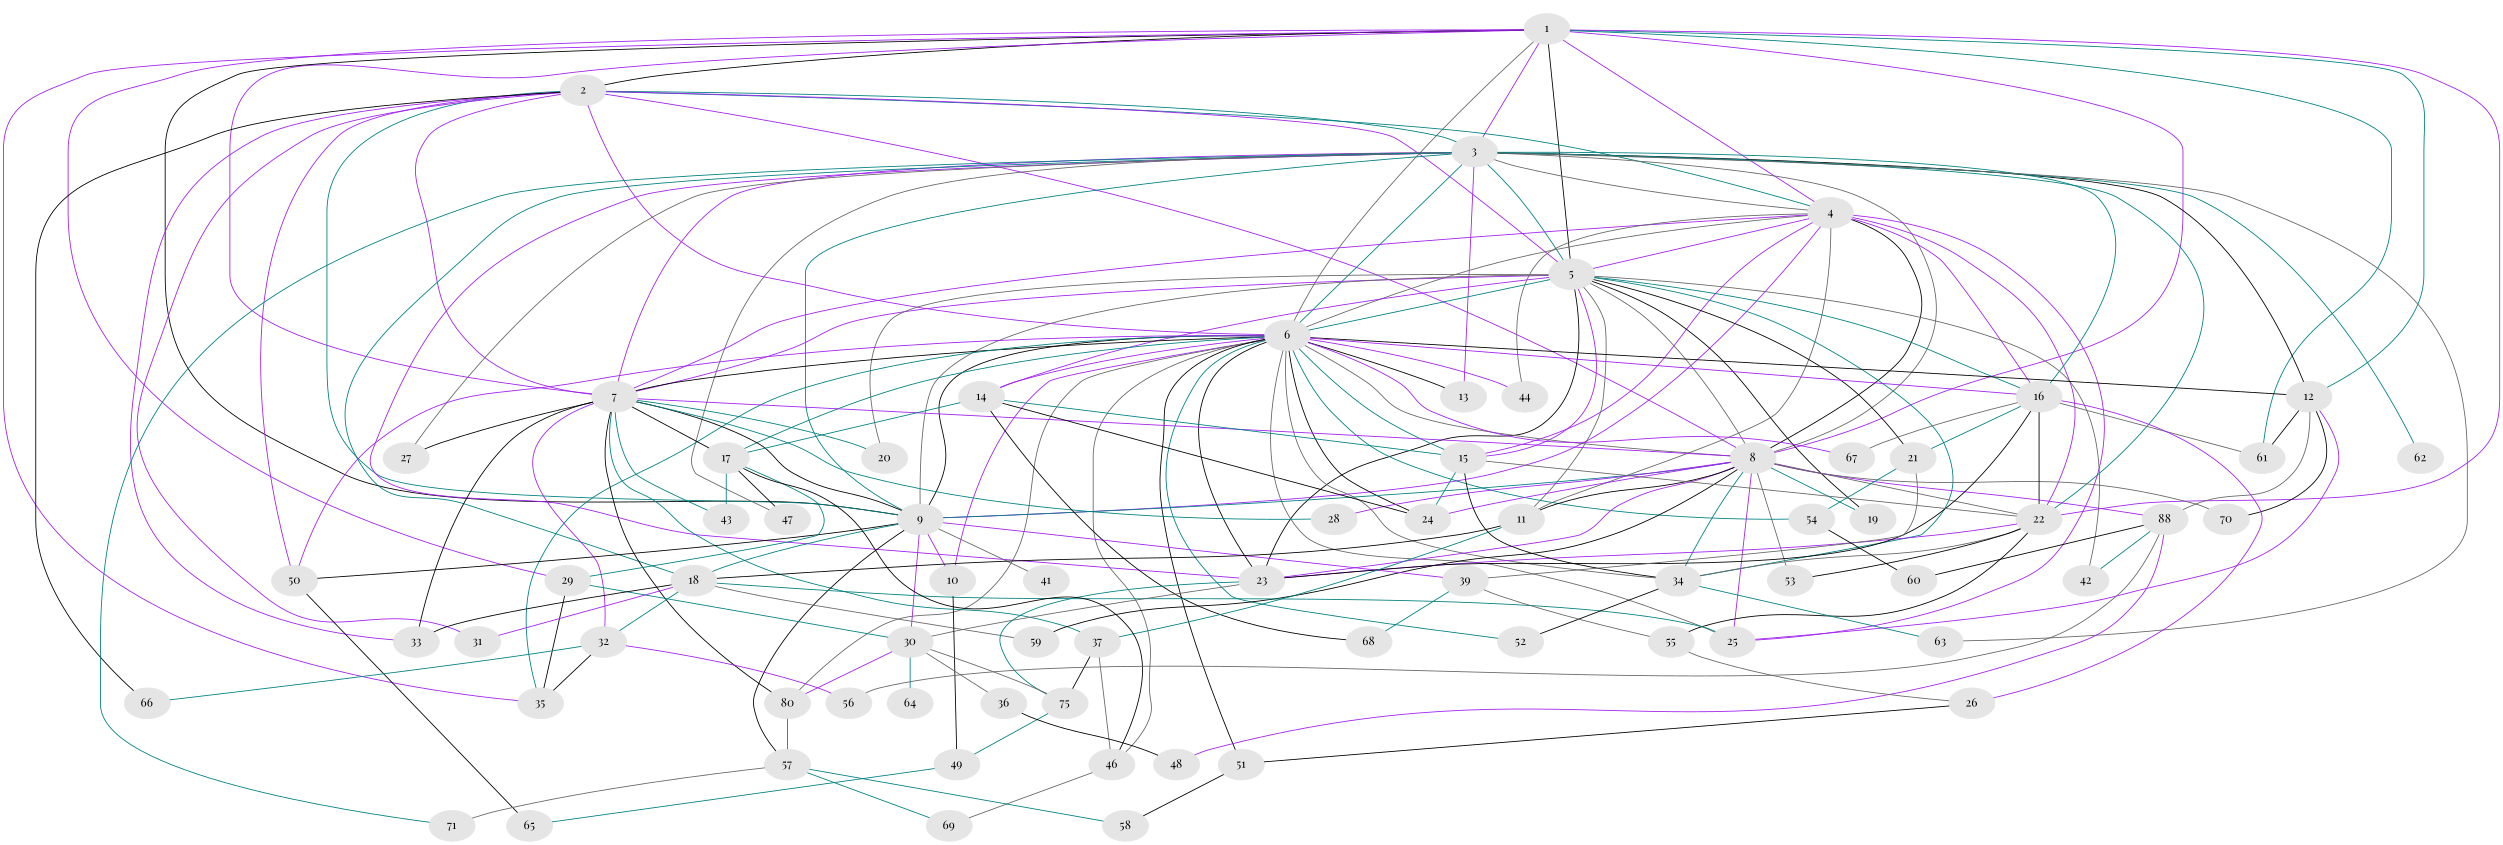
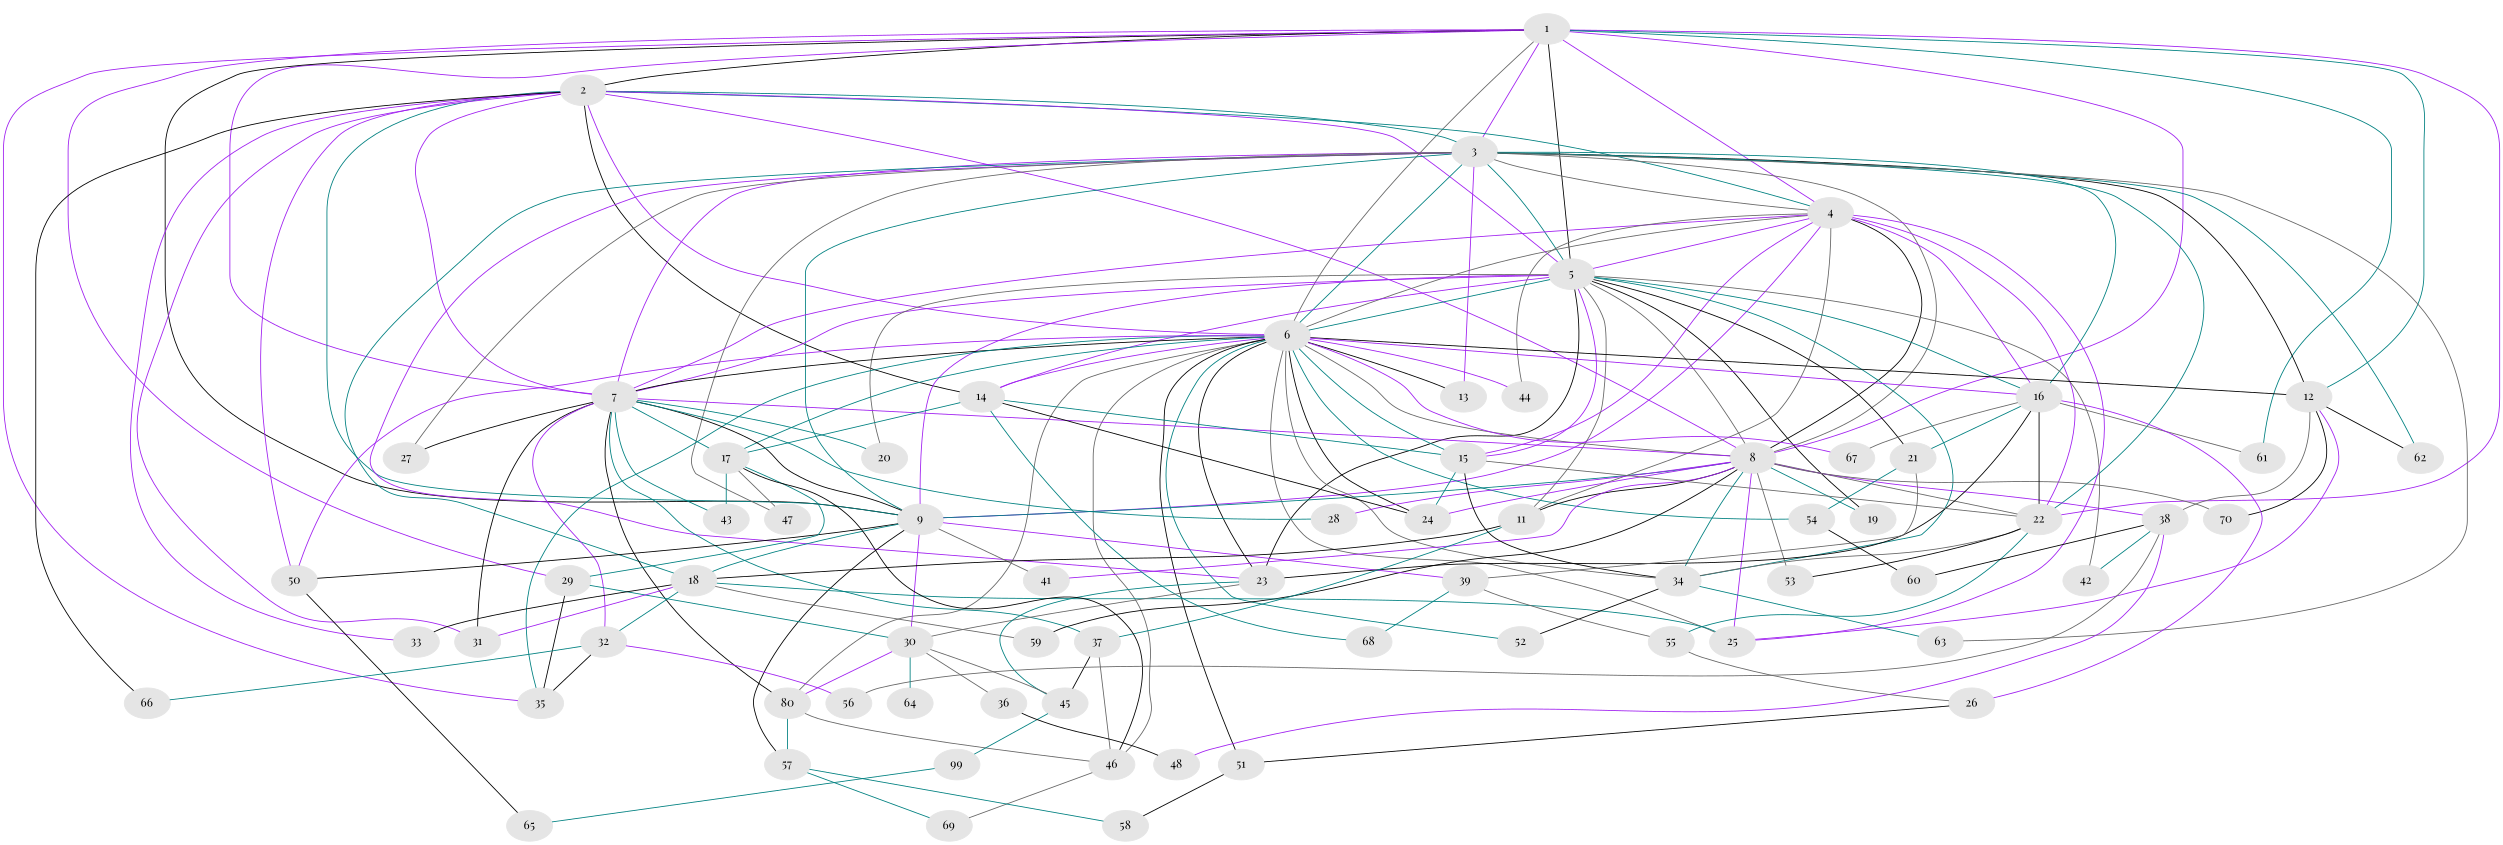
edge "5" -- "9": color gray40 -> purple
edge "2" -- "14": added
edge "6" -- "9": removed
edge "7" -- "17": color black -> teal
edge "12" -- "61": now "12" -- "62"
edge "7" -- "33": now "7" -- "31"
edge "17" -- "47": color black -> gray40
node "88": label "88" -> "38"
edge "8" -- "23": now "8" -- "41"
edge "22" -- "23": removed
edge "14" -- "68": color black -> teal
node "10": removed
edge "22" -- "55": color black -> teal
node "75": label "75" -> "45"
edge "80" -- "46": added
node "49": label "49" -> "99"
node "71": removed
